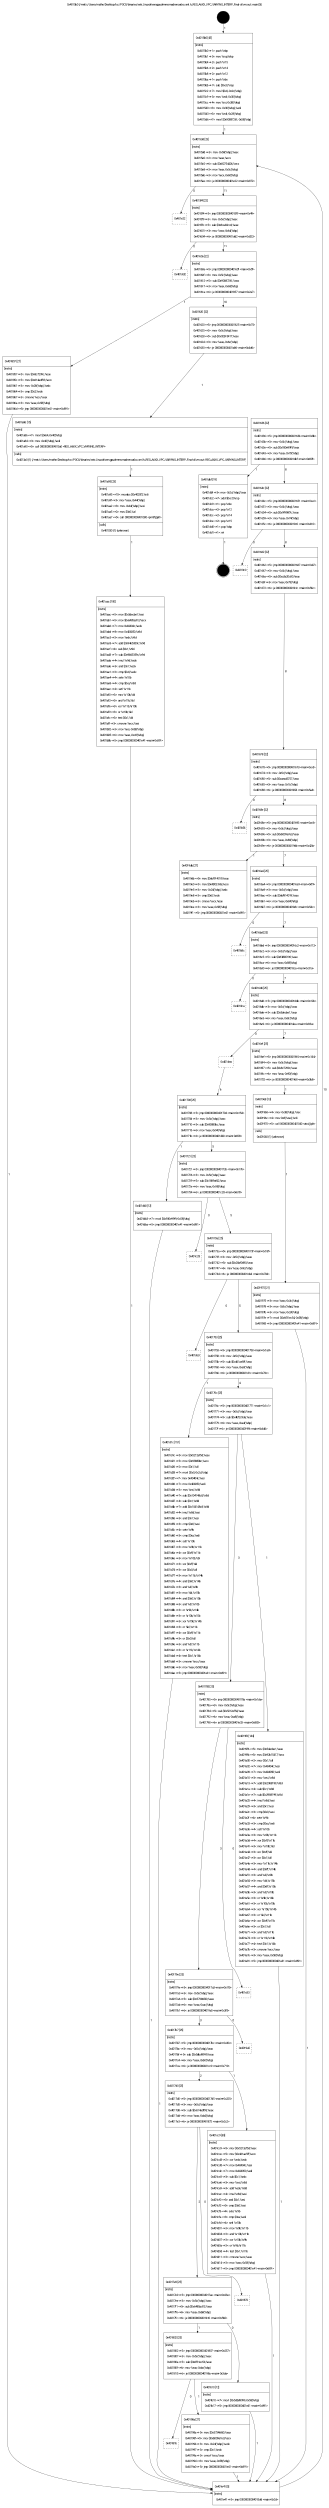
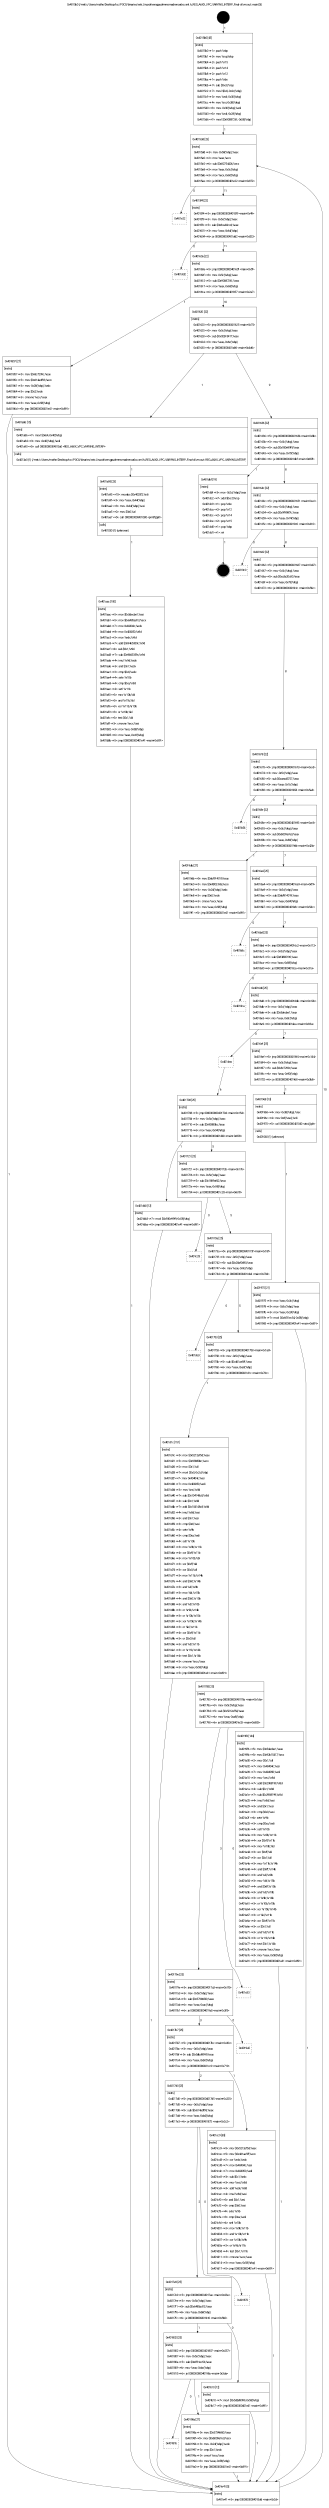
edge "0x401620 [22]" -> "0x401636 [22]": added, label "9"
node "0x40176c [25]": removed
